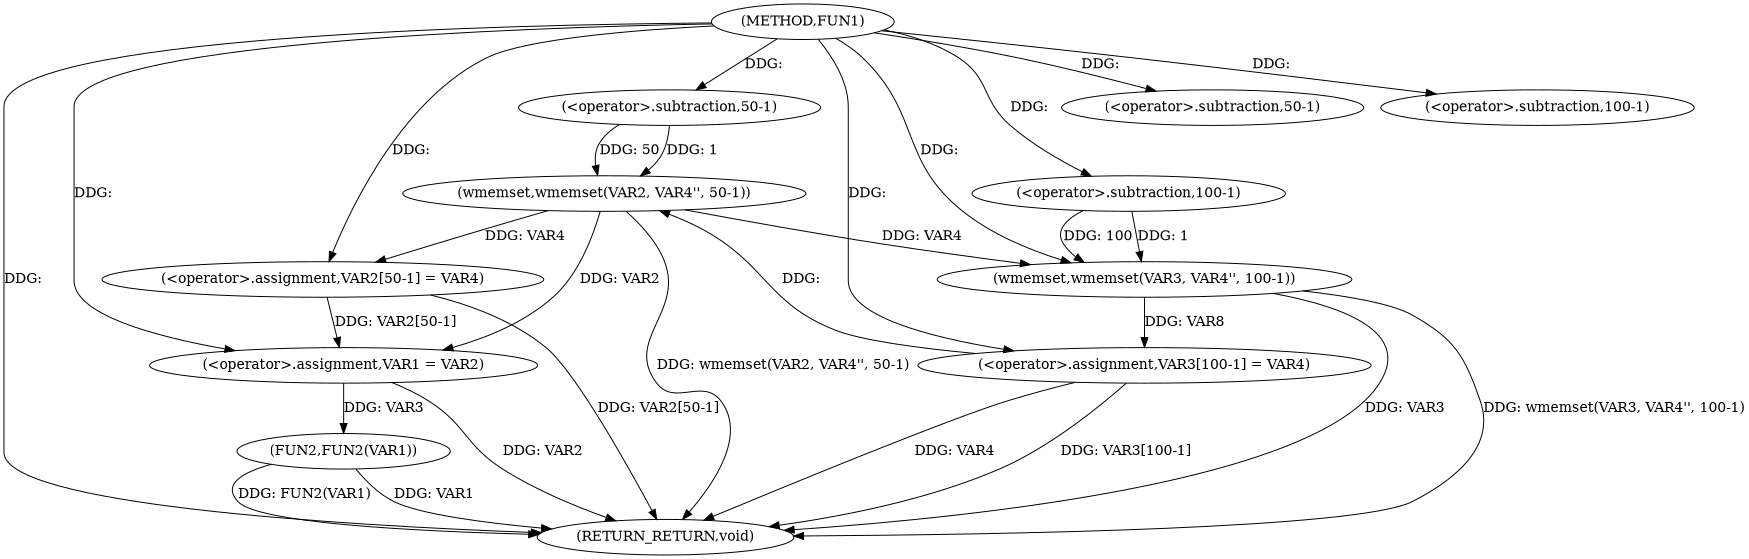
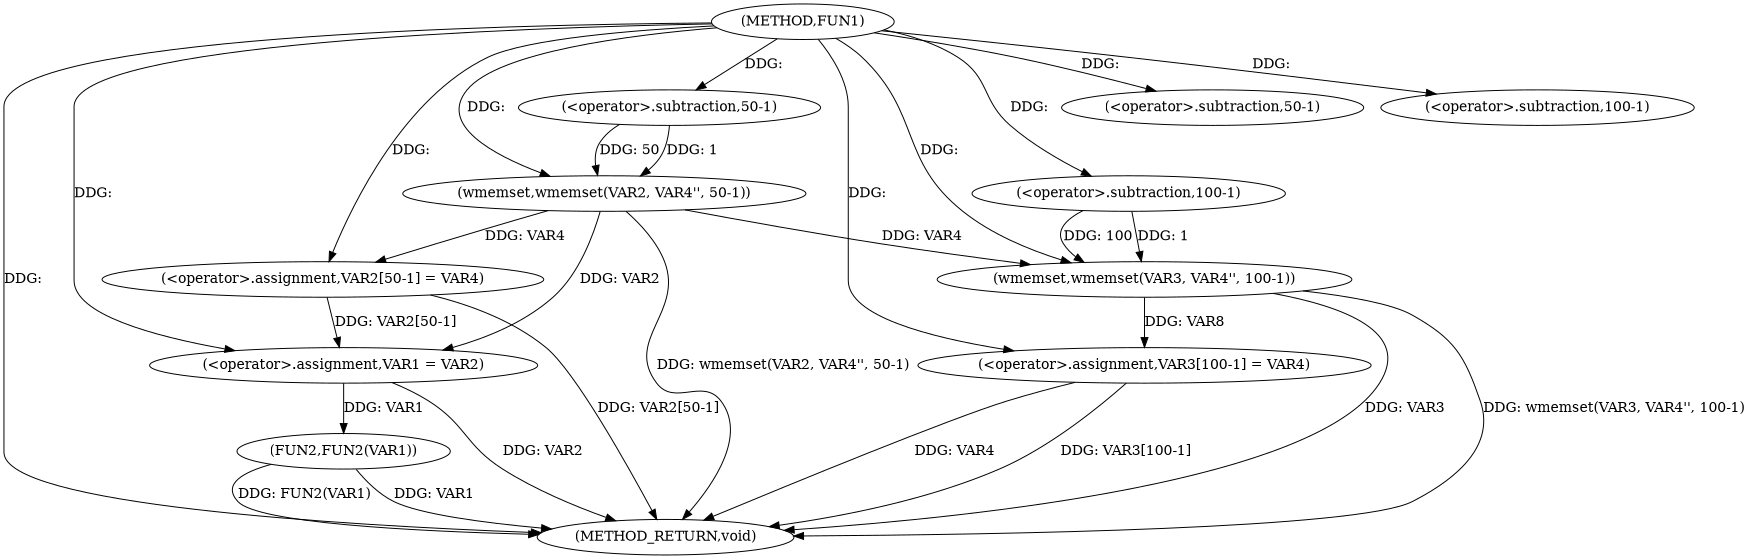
edge "(<operator>.assignment,VAR3[100-1] = VAR4)" -> "(wmemset,wmemset(VAR2, VAR4'', 50-1))": now "(METHOD,FUN1)" -> "(wmemset,wmemset(VAR2, VAR4'', 50-1))"
edge "(<operator>.assignment,VAR1 = VAR2)" -> "(FUN2,FUN2(VAR1))": label "DDG: VAR3" -> "DDG: VAR1"
node "(RETURN_RETURN,void)": label "(RETURN_RETURN,void)" -> "(METHOD_RETURN,void)"
